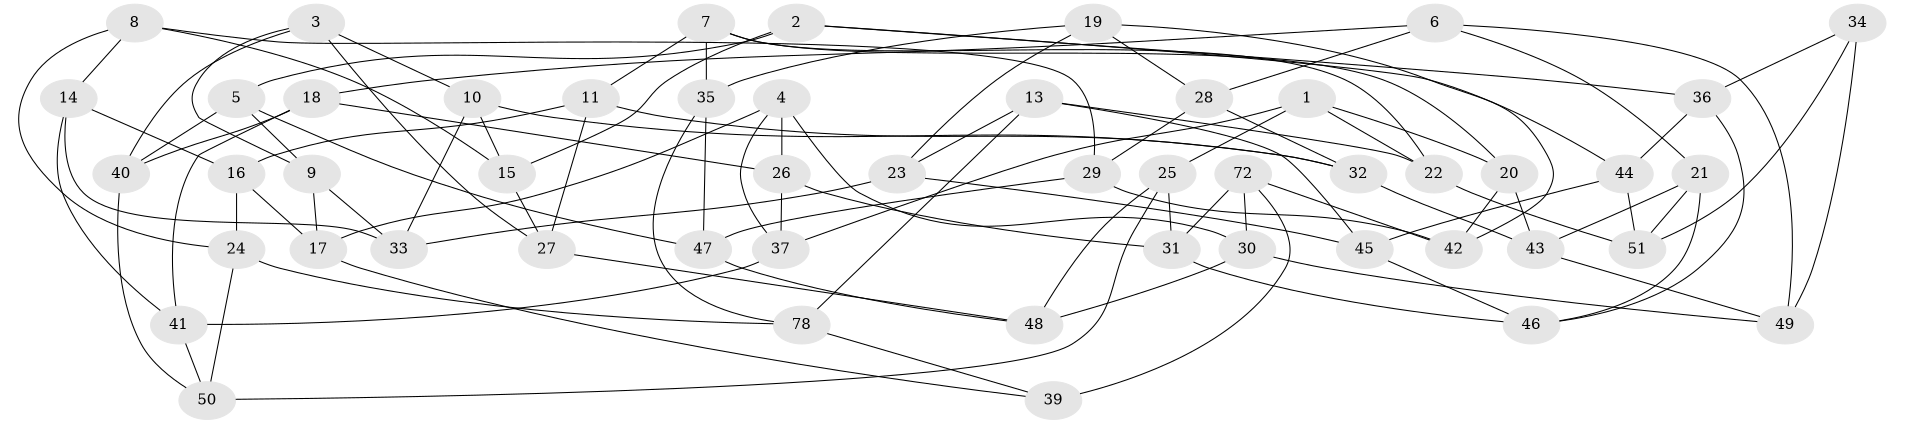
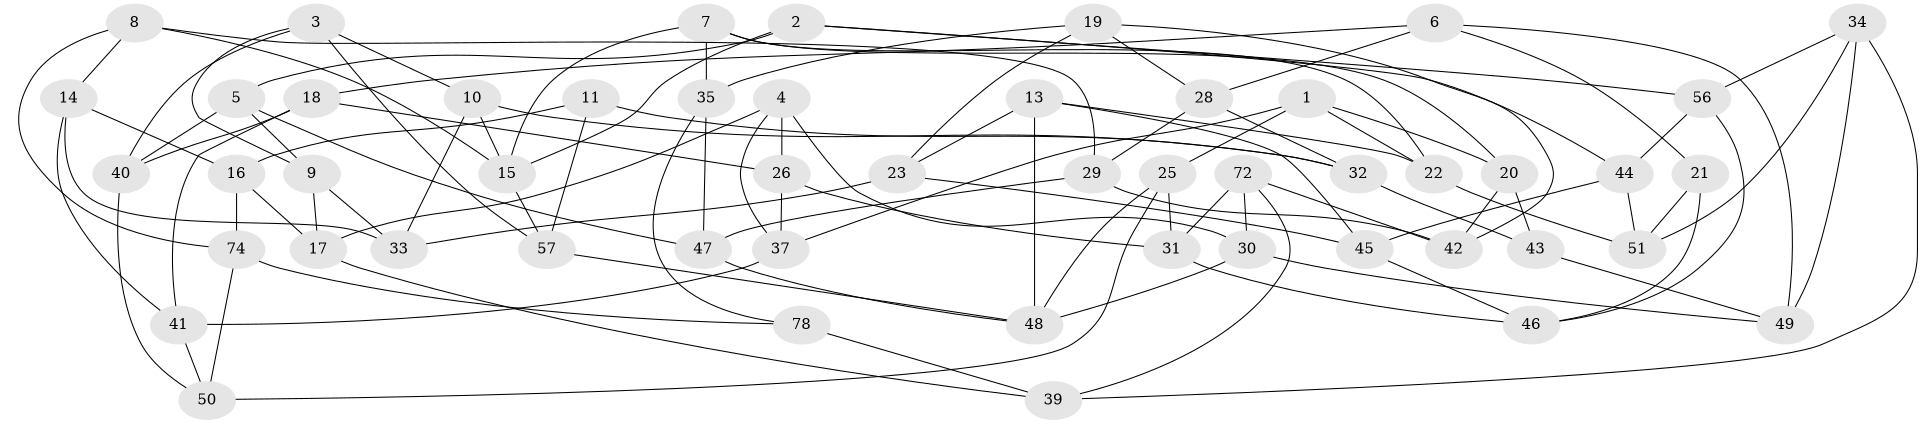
edge "7" -- "11": now "7" -- "15"
node "36": label "36" -> "56"
edge "13" -- "78": now "13" -- "48"
edge "21" -- "43": removed
node "24": label "24" -> "74"
node "27": label "27" -> "57"
edge "34" -- "39": added
